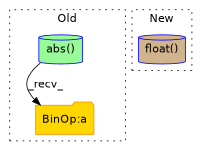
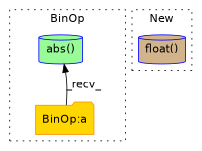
cluster "Old": label "Old" -> "BinOp"
edge "abs()" -> "BinOp:a": reversed
